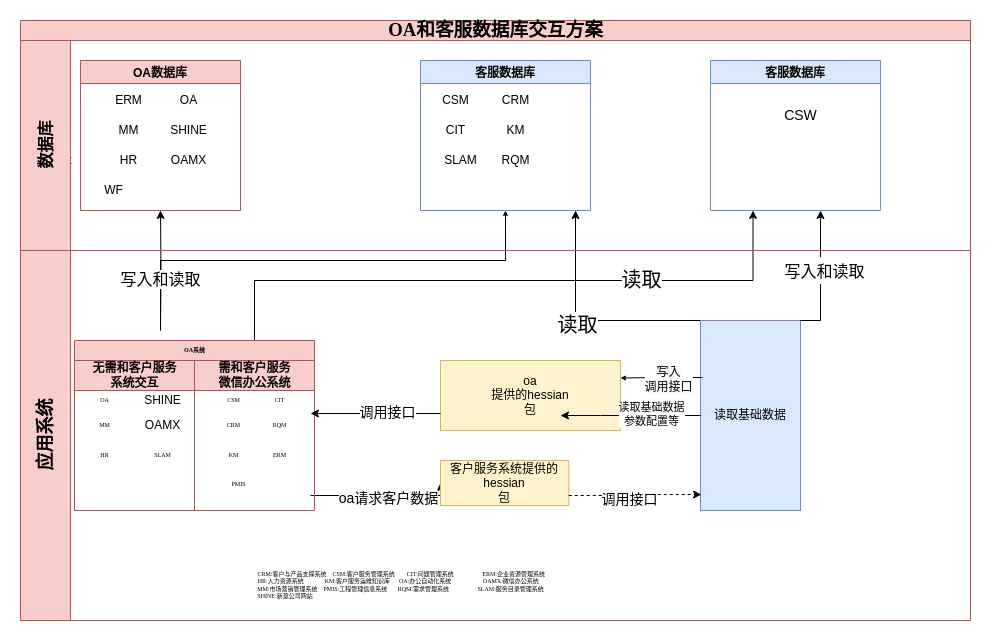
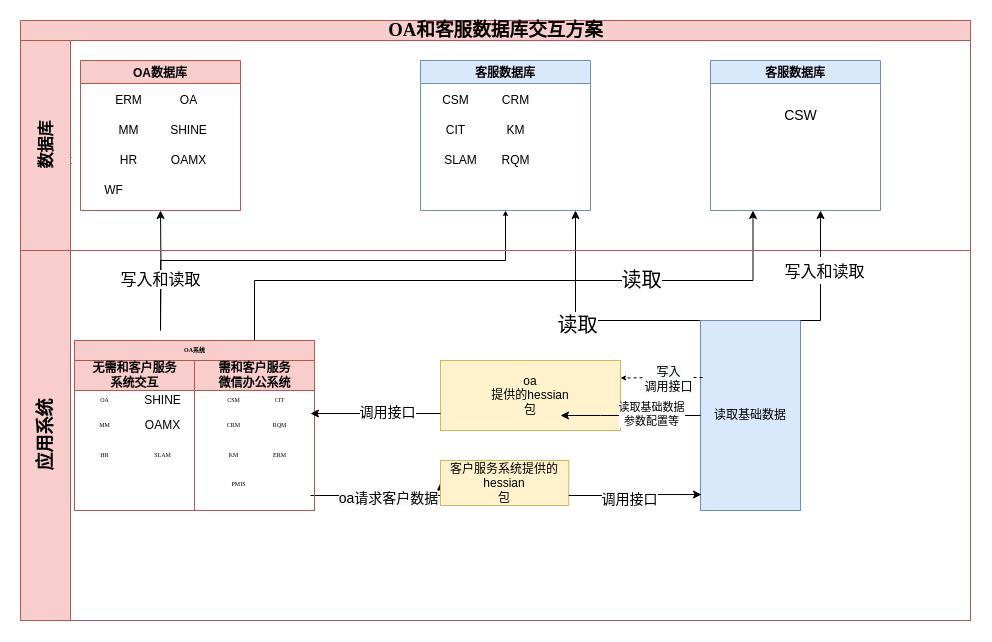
edge "读取基础数据" -> "oa 提供的hessian 包": style solid -> dashed
edge "客户服务系统提供的hessian 包" -> "读取基础数据": style dashed -> solid
node "CRM:客户与产品支撑系统 CSM:客户服务管理系统 CIT:问题管理系统 ERM:企业资源管理系统 HR:人力资源系统 KM:客户服务运维知识库 OA:办公自动化系统 OAMX:微信办公系统 MM:市场营销管理系统 PMIS:工程管理信息系统 RQM:需求管理系统 SLAM:服务目录管理系统 SHINE:新意公司网站": removed
